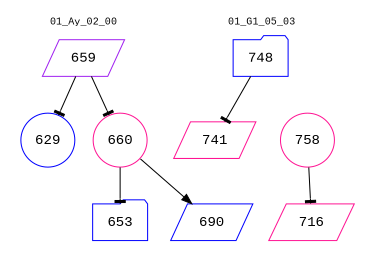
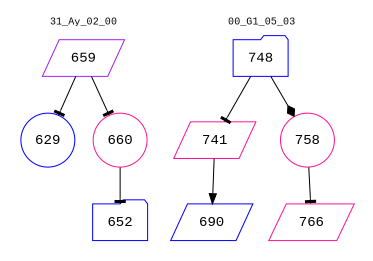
cluster "01_Ay_02_00": label "01_Ay_02_00" -> "31_Ay_02_00"
cluster "01_G1_05_03": label "01_G1_05_03" -> "00_G1_05_03"
edge "748" -> "758": added
edge "660" -> "690": now "741" -> "690"
node "653": label "653" -> "652"
node "716": label "716" -> "766"
